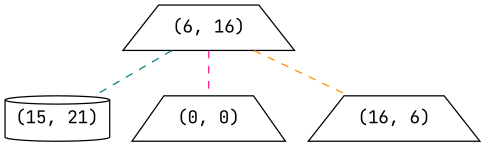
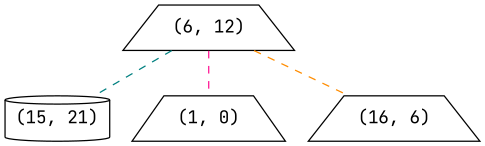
node "(6, 16)": label "(6, 16)" -> "(6, 12)"
node "(0, 0)": label "(0, 0)" -> "(1, 0)"
